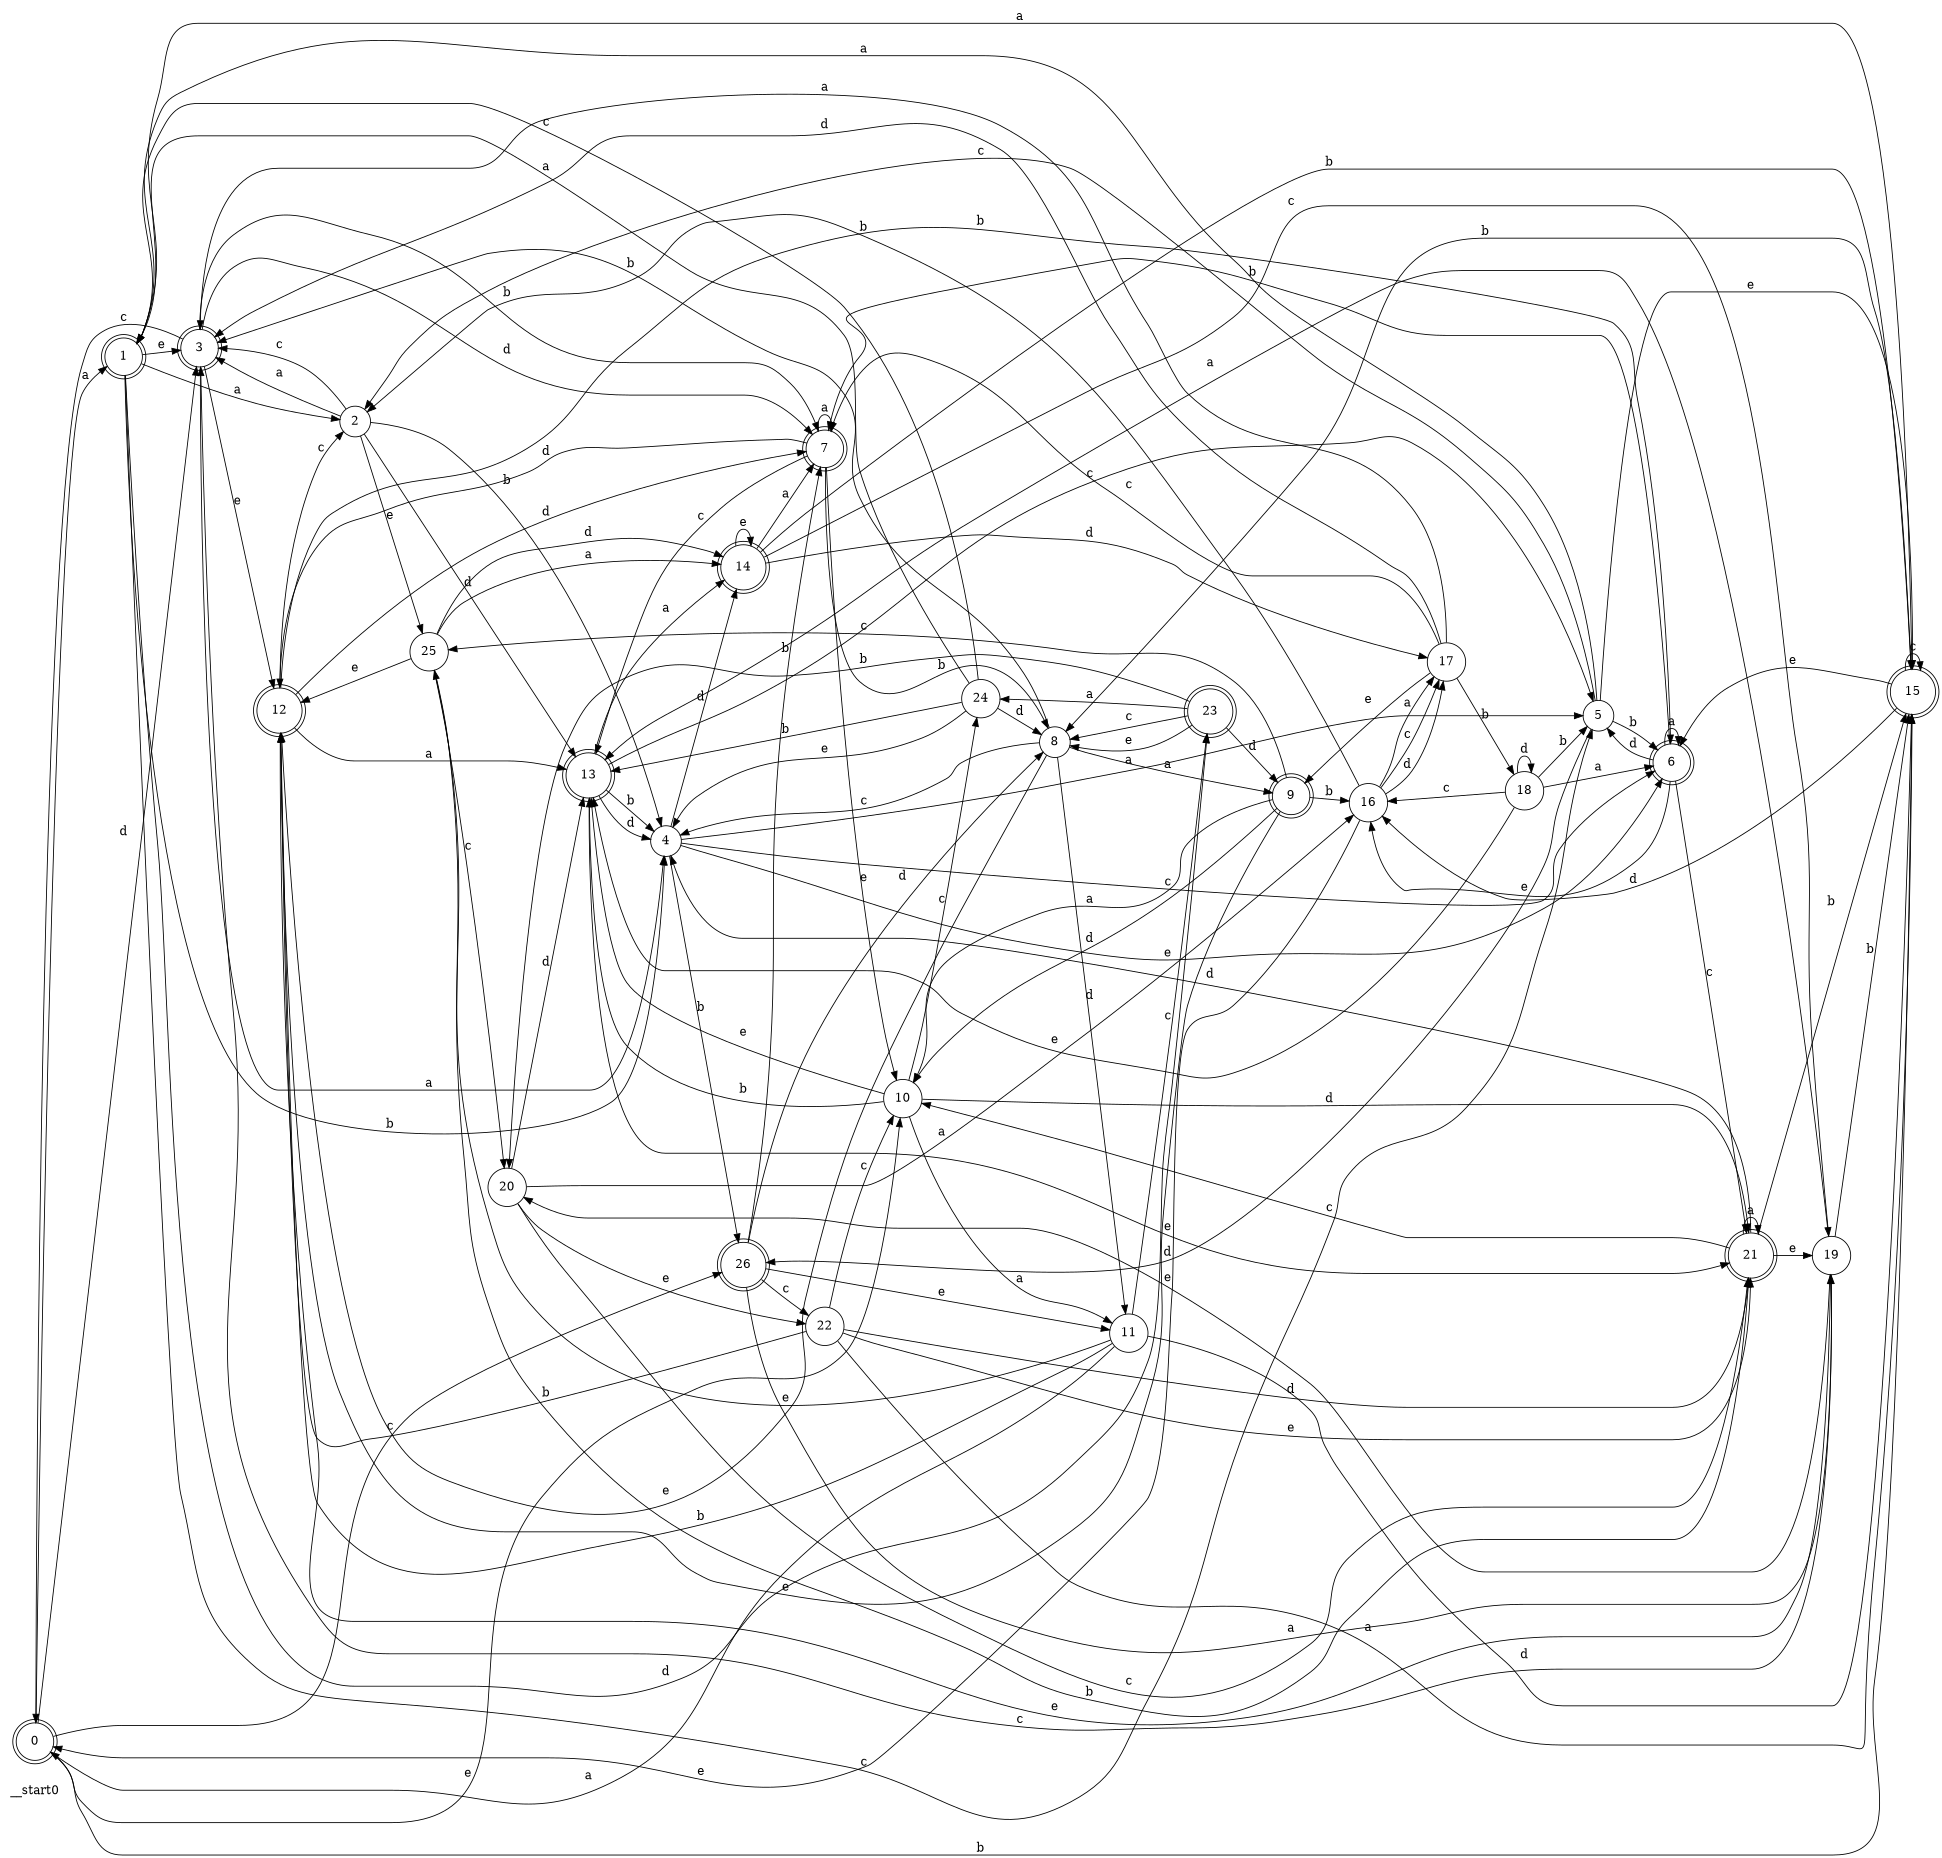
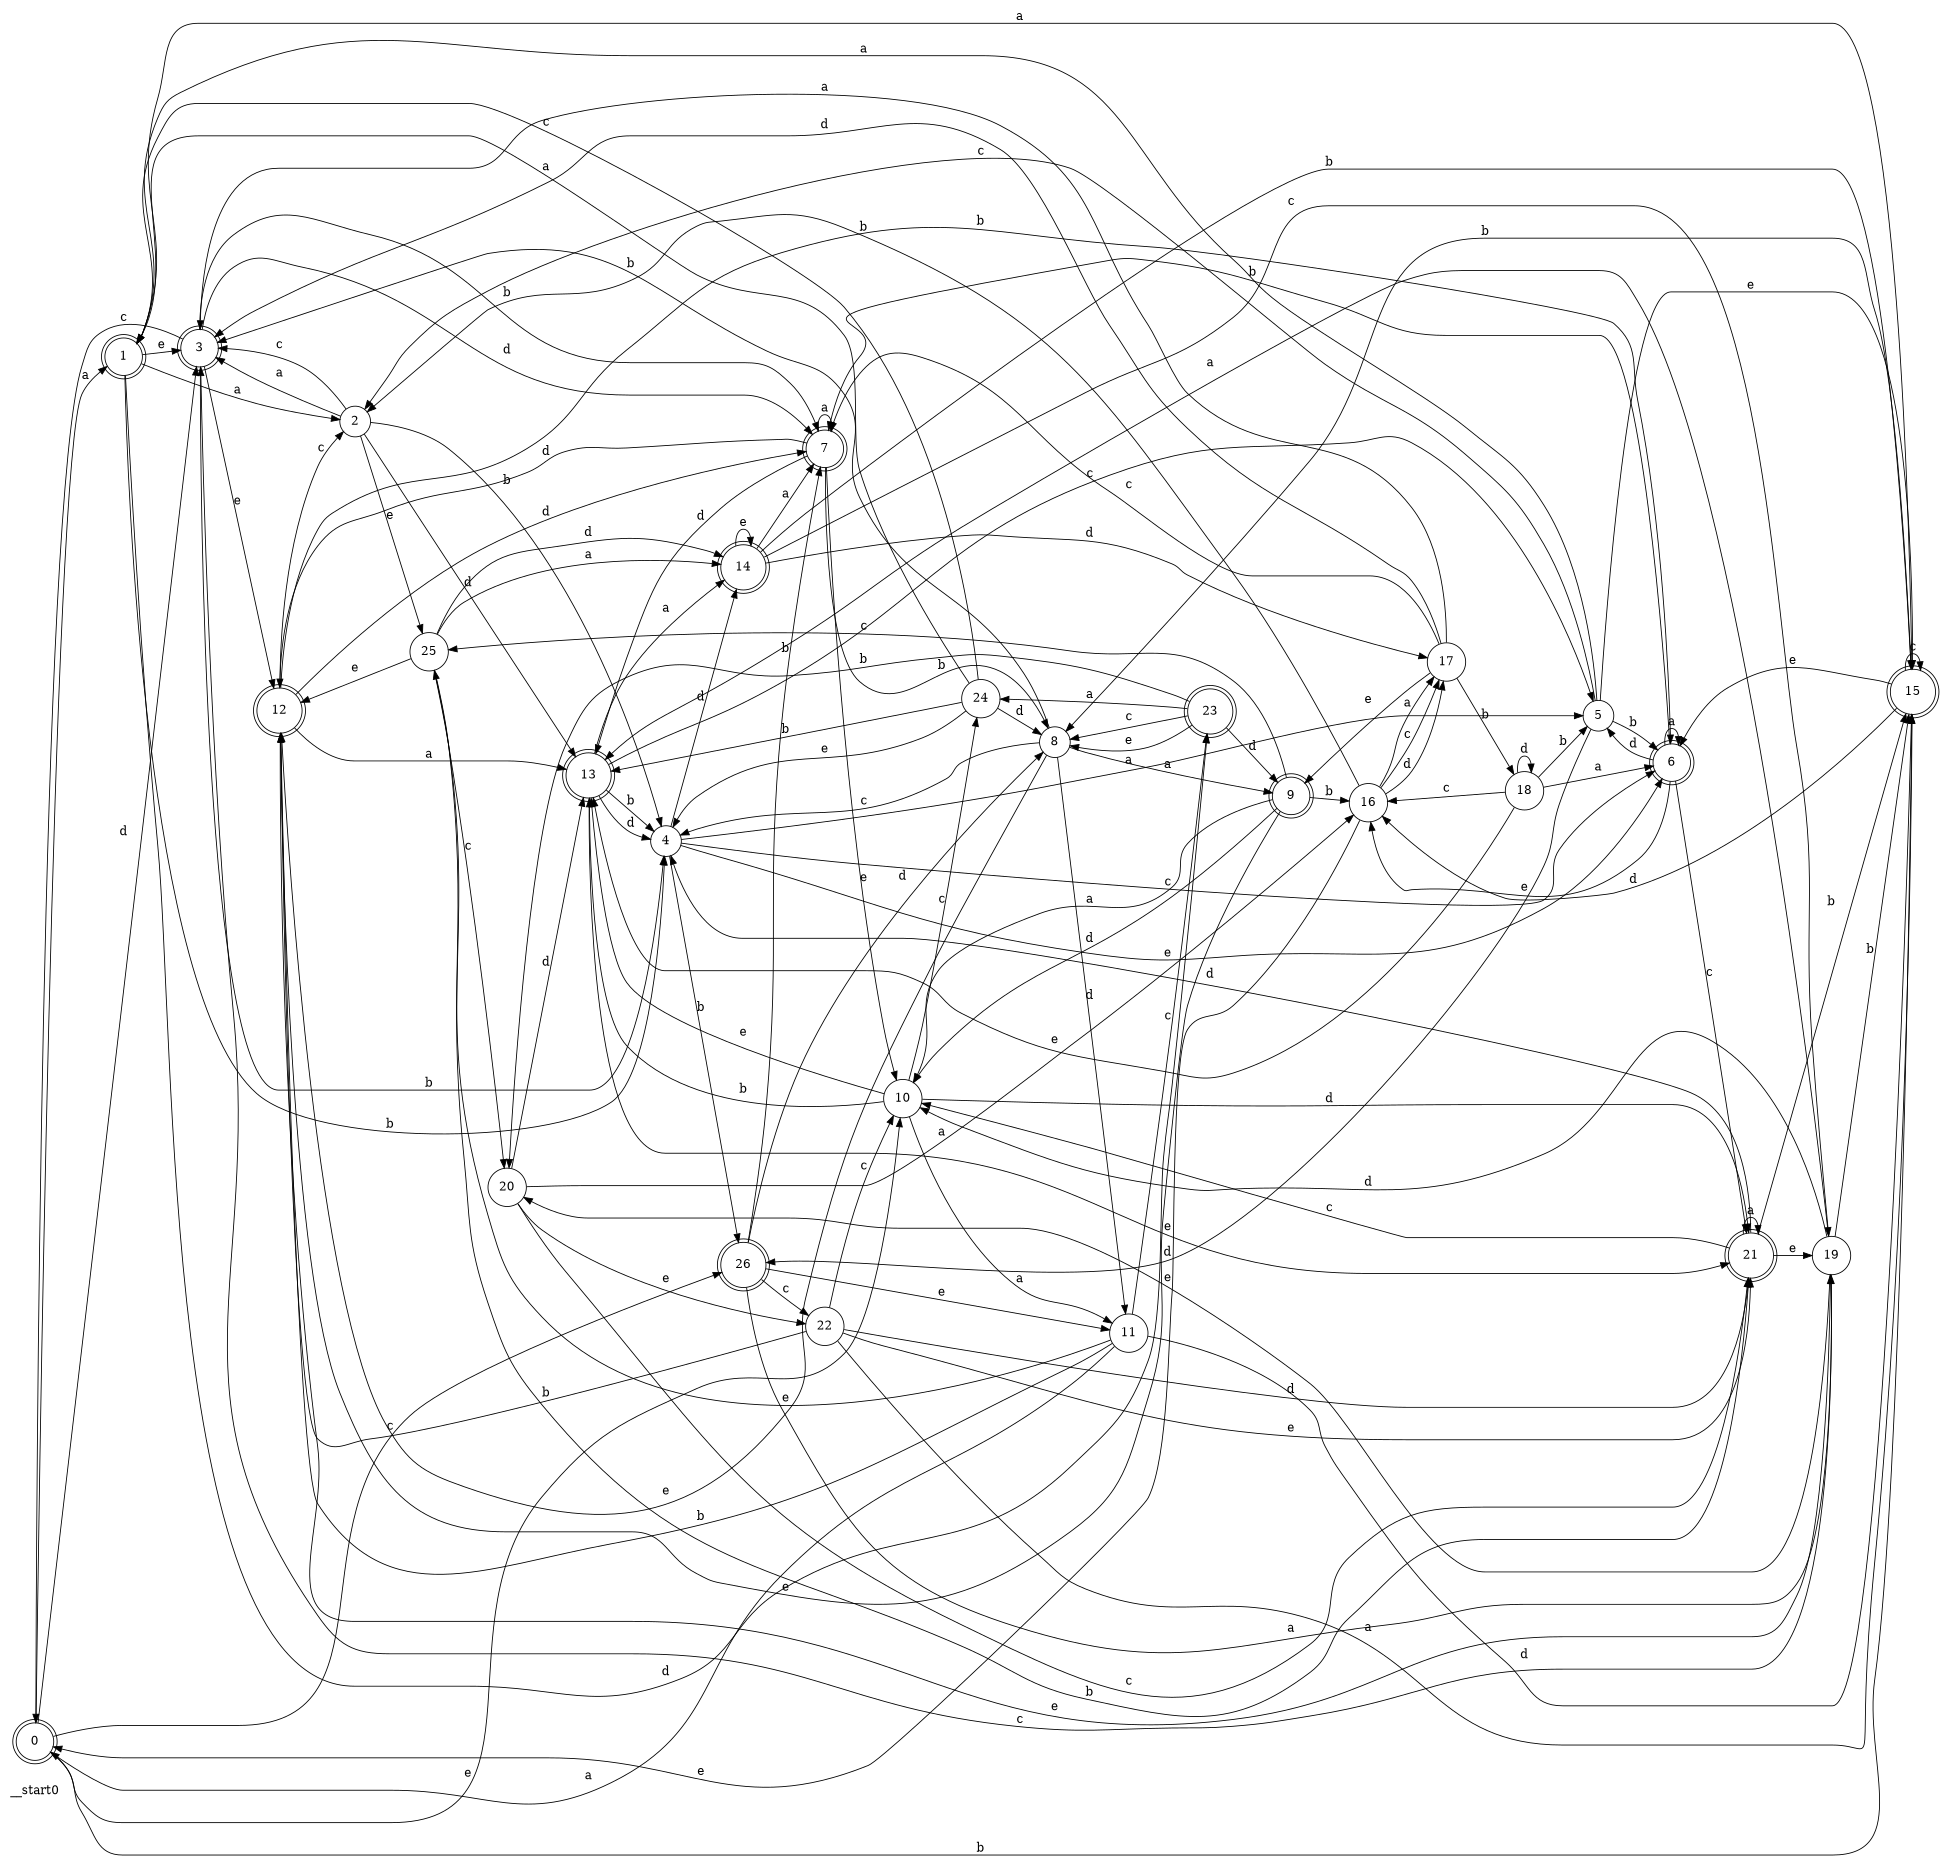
edge "7" -> "13": label "c" -> "d"
edge "3" -> "4": label "a" -> "b"
edge "19" -> "10": added, label "d"
edge "1" -> "5": removed, label "c"
